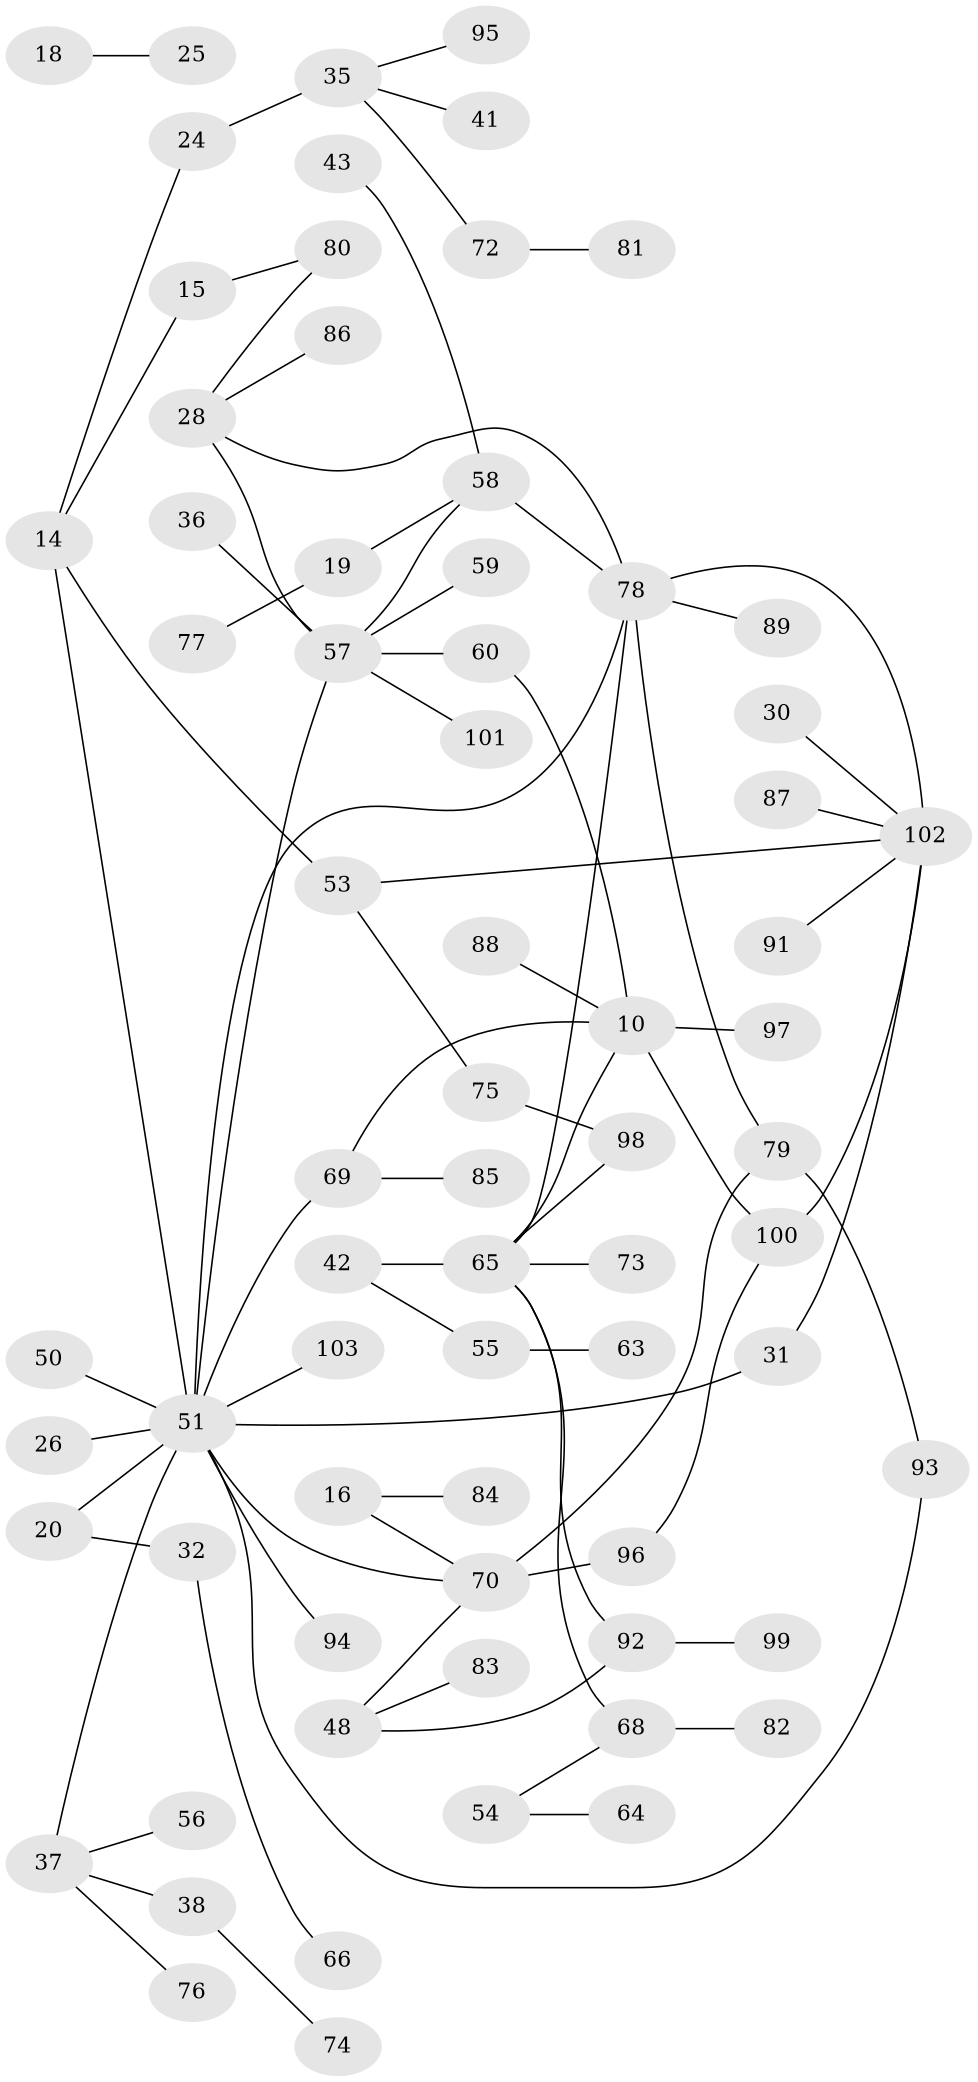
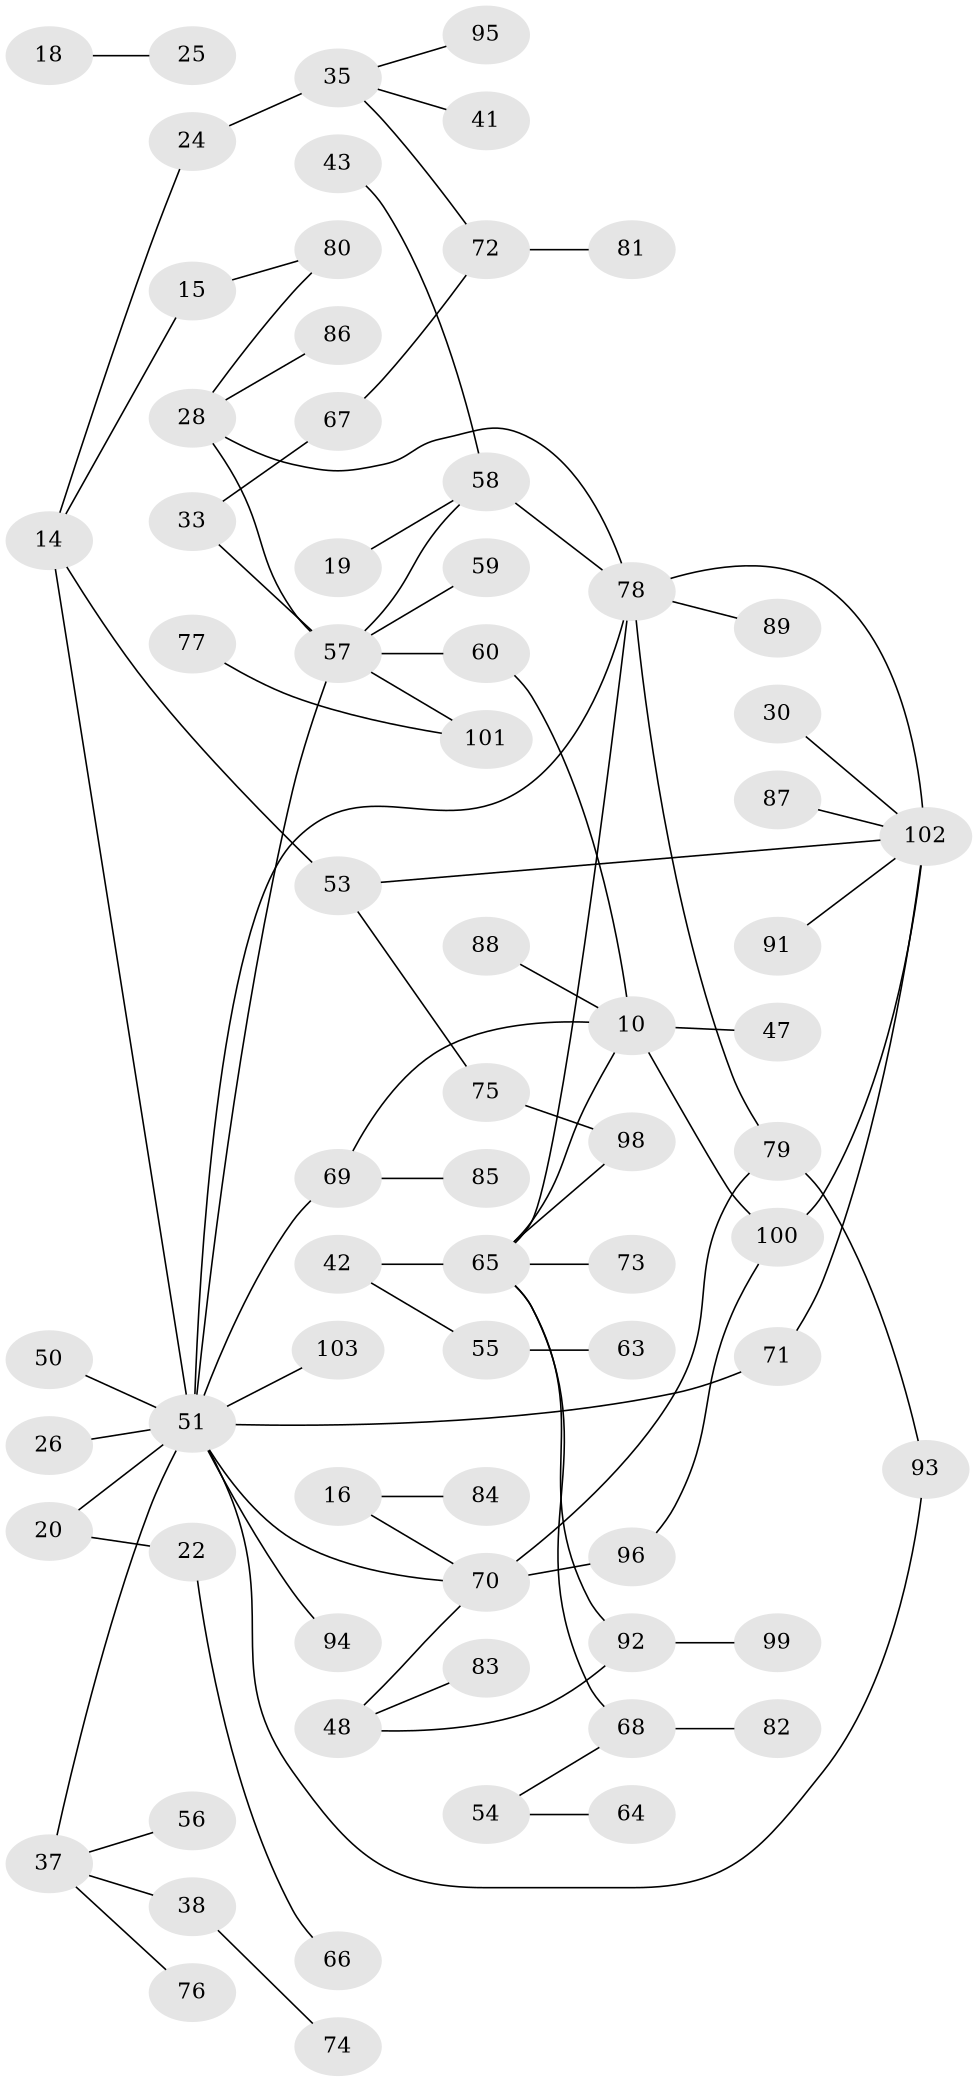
node "67": added
node "36": label "36" -> "33"
edge "19" -- "77": now "101" -- "77"
node "97": label "97" -> "47"
node "31": label "31" -> "71"
node "32": label "32" -> "22"
